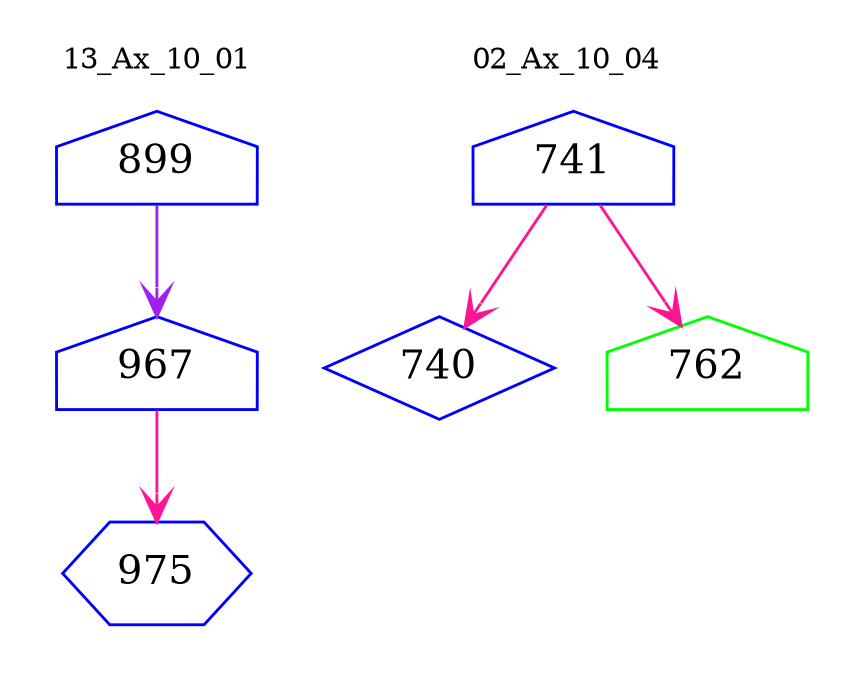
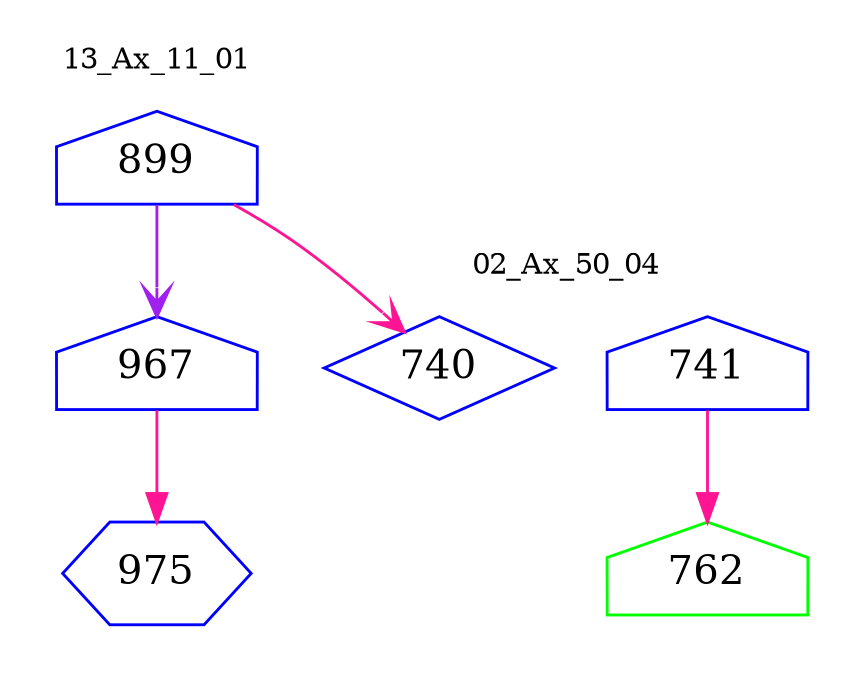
cluster "13_Ax_10_01": label "13_Ax_10_01" -> "13_Ax_11_01"
cluster "02_Ax_10_04": label "02_Ax_10_04" -> "02_Ax_50_04"
edge "741" -> "762": arrowhead vee -> normal
edge "741" -> "740": now "899" -> "740"
edge "967" -> "975": arrowhead vee -> normal
